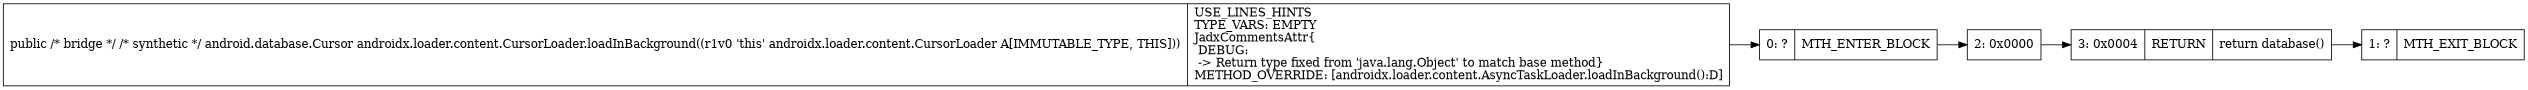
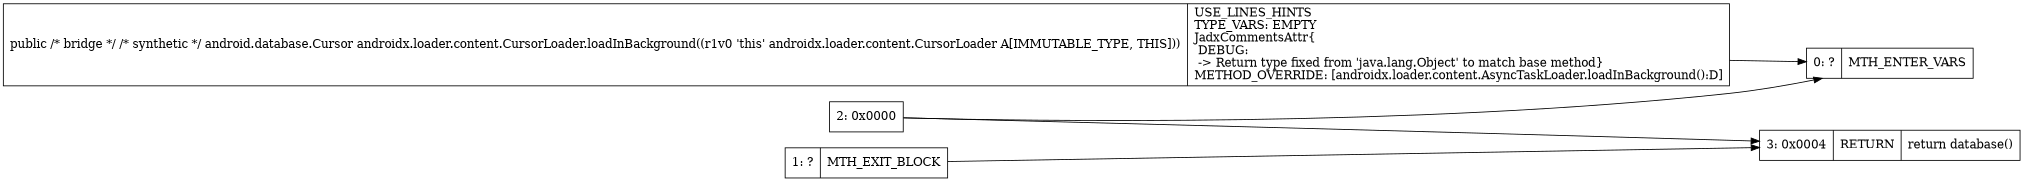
node "0: ?": text "MTH_ENTER_BLOCK" -> "MTH_ENTER_VARS"
edge "0: ?" -> "2: 0x0000": reversed
edge "3: 0x0004" -> "1: ?": reversed
